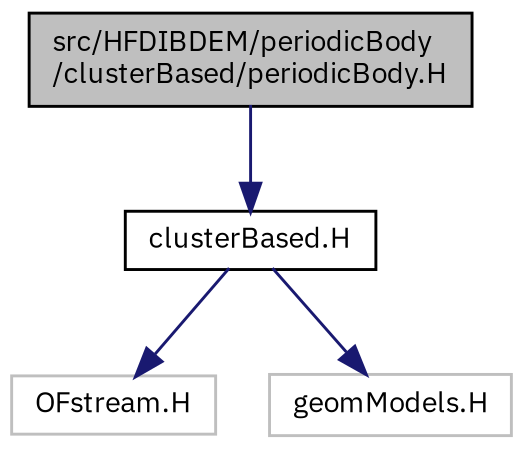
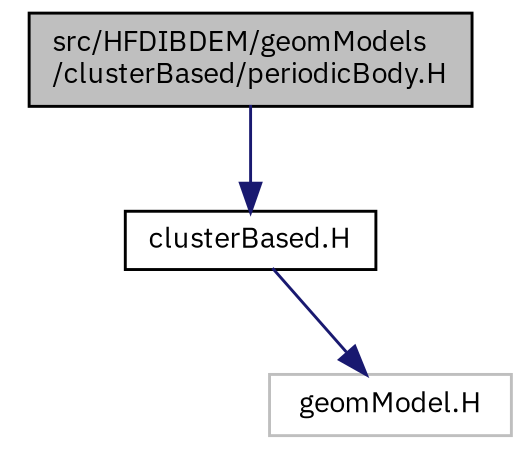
node "src/HFDIBDEM/periodicBody /clusterBased/periodicBody.H": label "src/HFDIBDEM/periodicBody /clusterBased/periodicBody.H" -> "src/HFDIBDEM/geomModels /clusterBased/periodicBody.H"
node "OFstream.H": removed
node "geomModels.H": label "geomModels.H" -> "geomModel.H"
